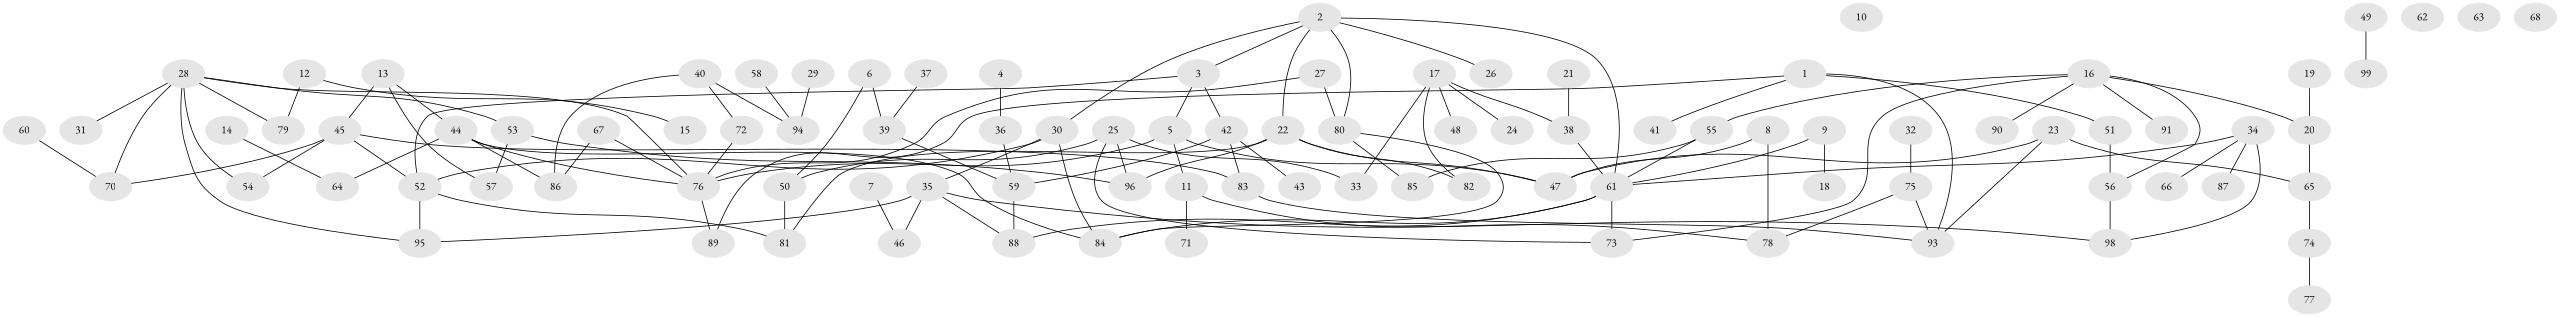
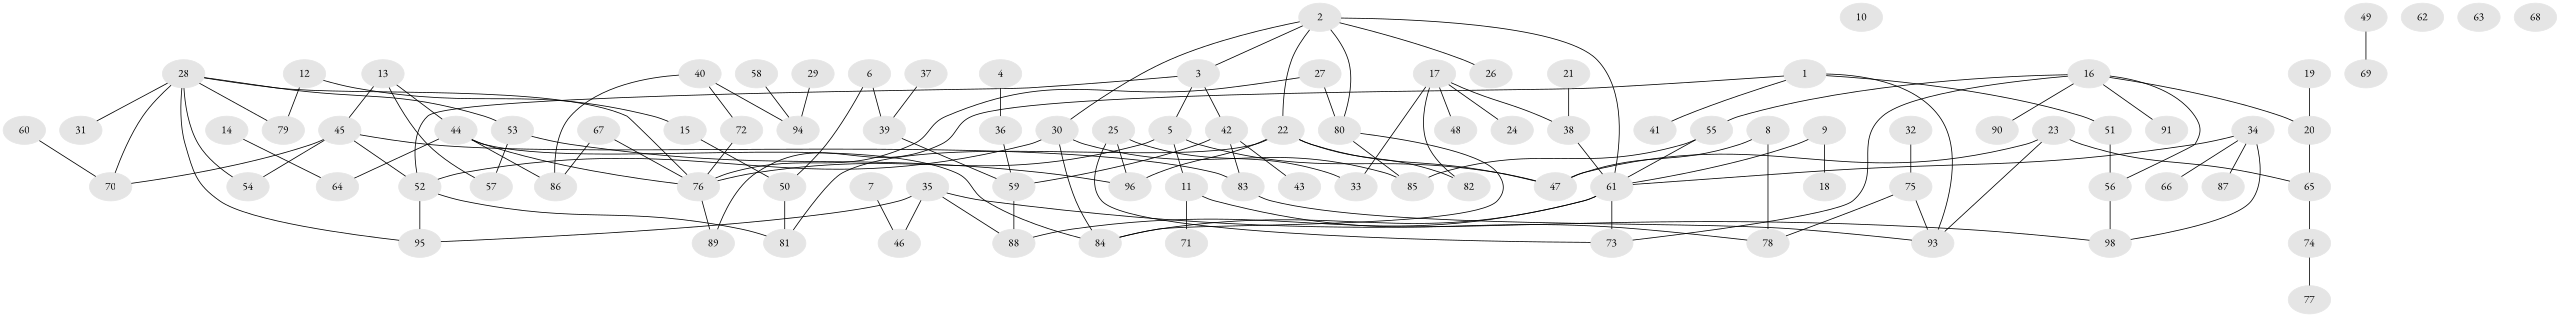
node "99": label "99" -> "69"
edge "25" -- "50": now "15" -- "50"
edge "30" -- "35": now "30" -- "85"
